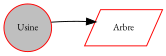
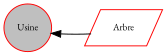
edge "Usine" -> "Arbre": reversed
